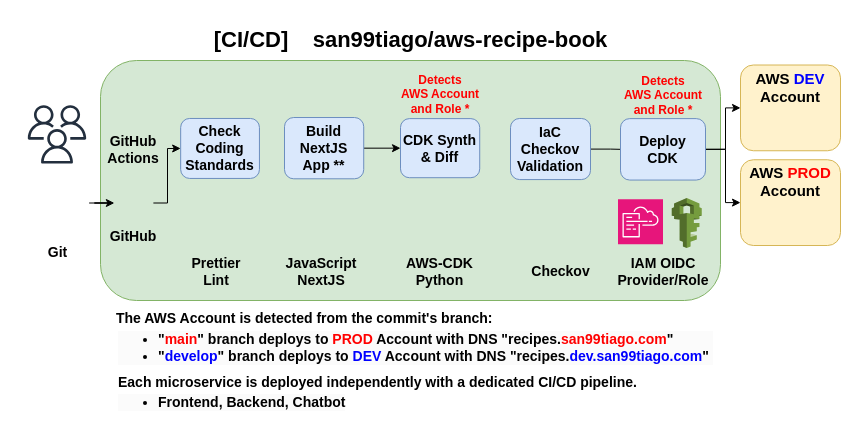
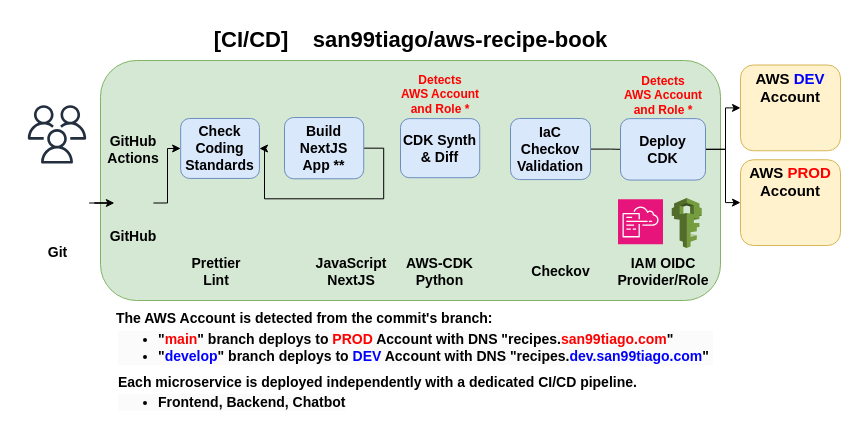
edge "Build NextJS App **" -> "CDK Synth & Diff": now "Build NextJS App **" -> "Check Coding Standards"
node "JavaScript NextJS": moved (322, 271) -> (352, 271)
